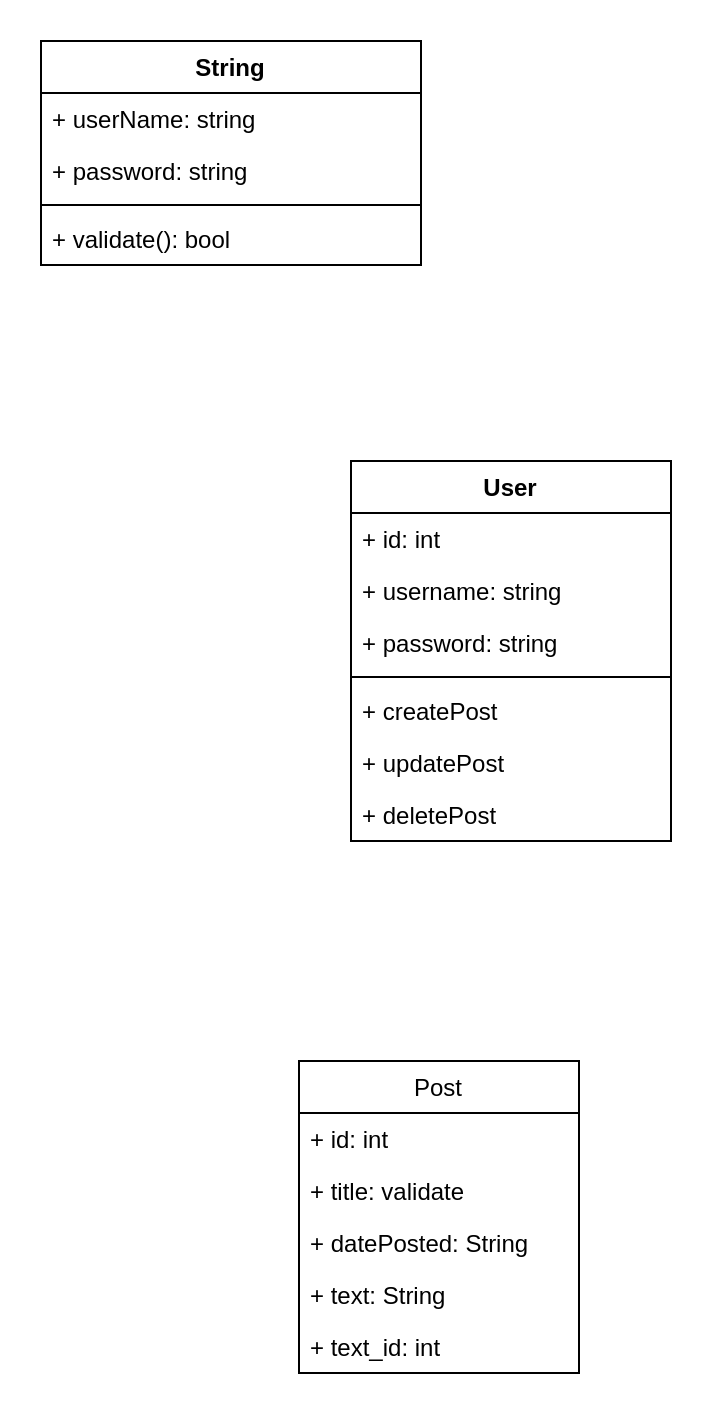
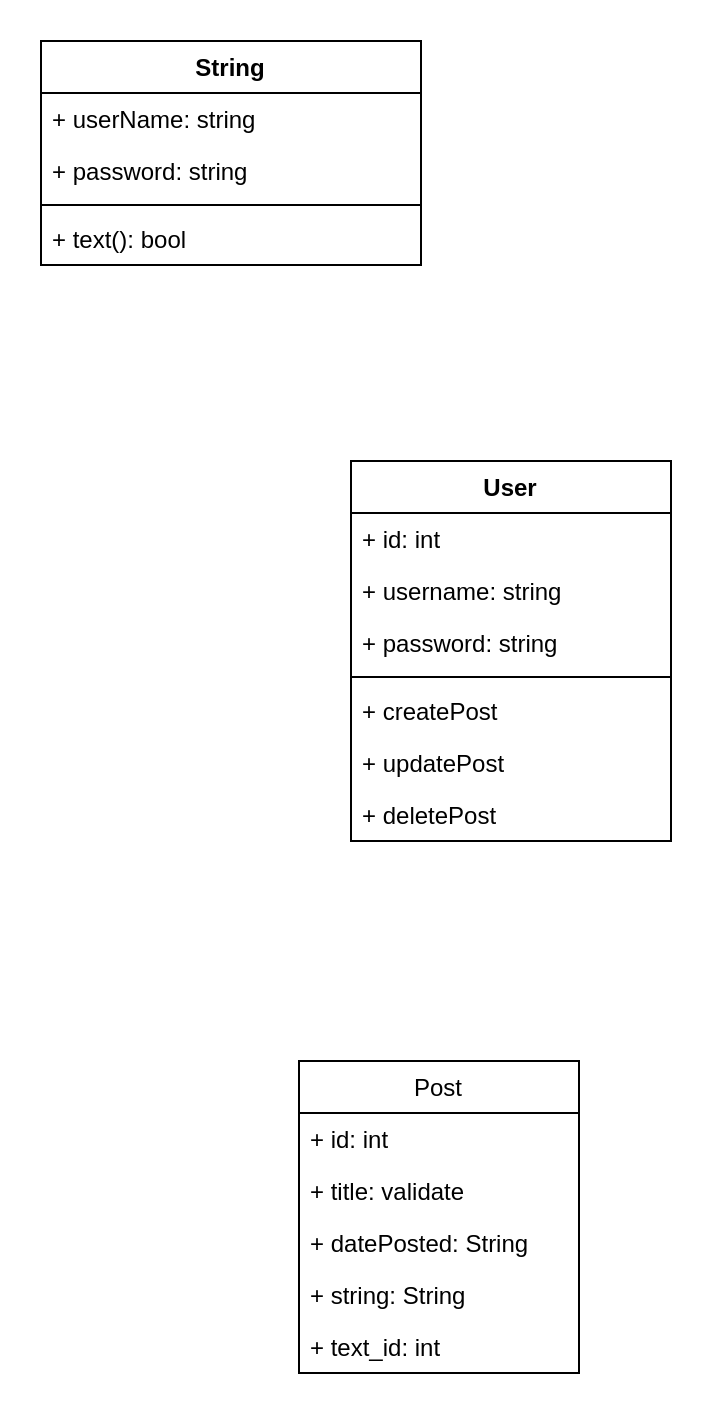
node "+ validate(): bool": label "+ validate(): bool" -> "+ text(): bool"
node "+ text: String": label "+ text: String" -> "+ string: String"
